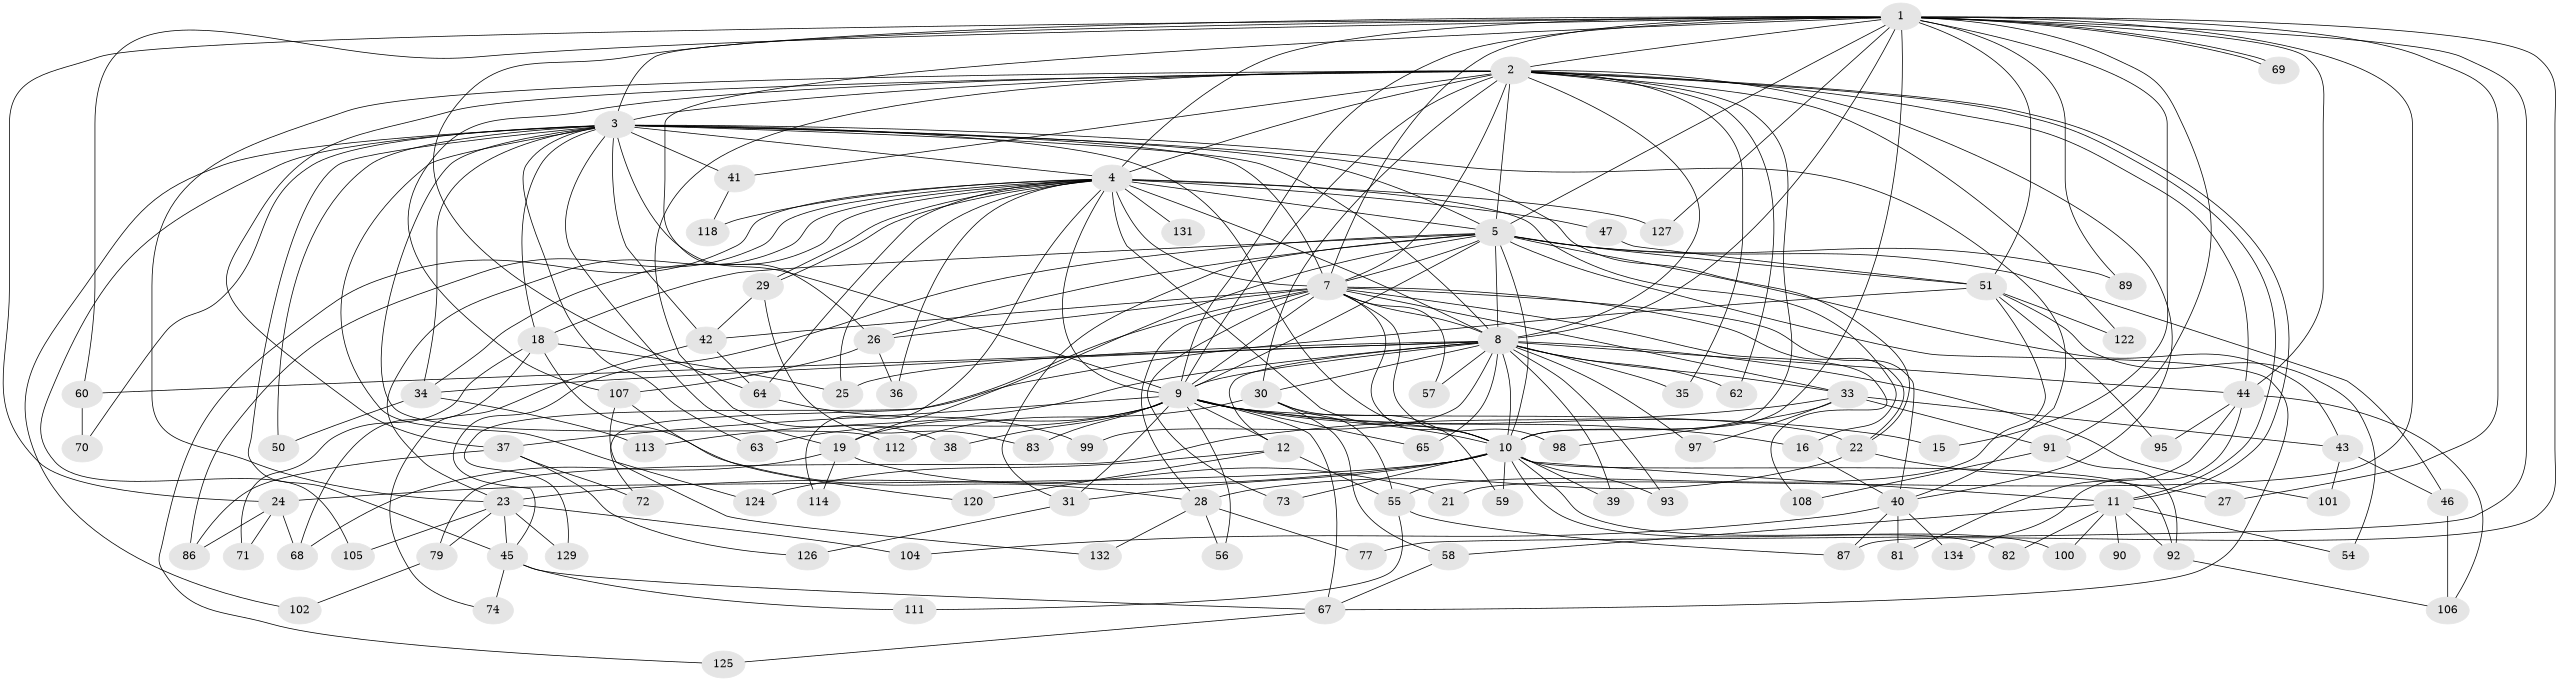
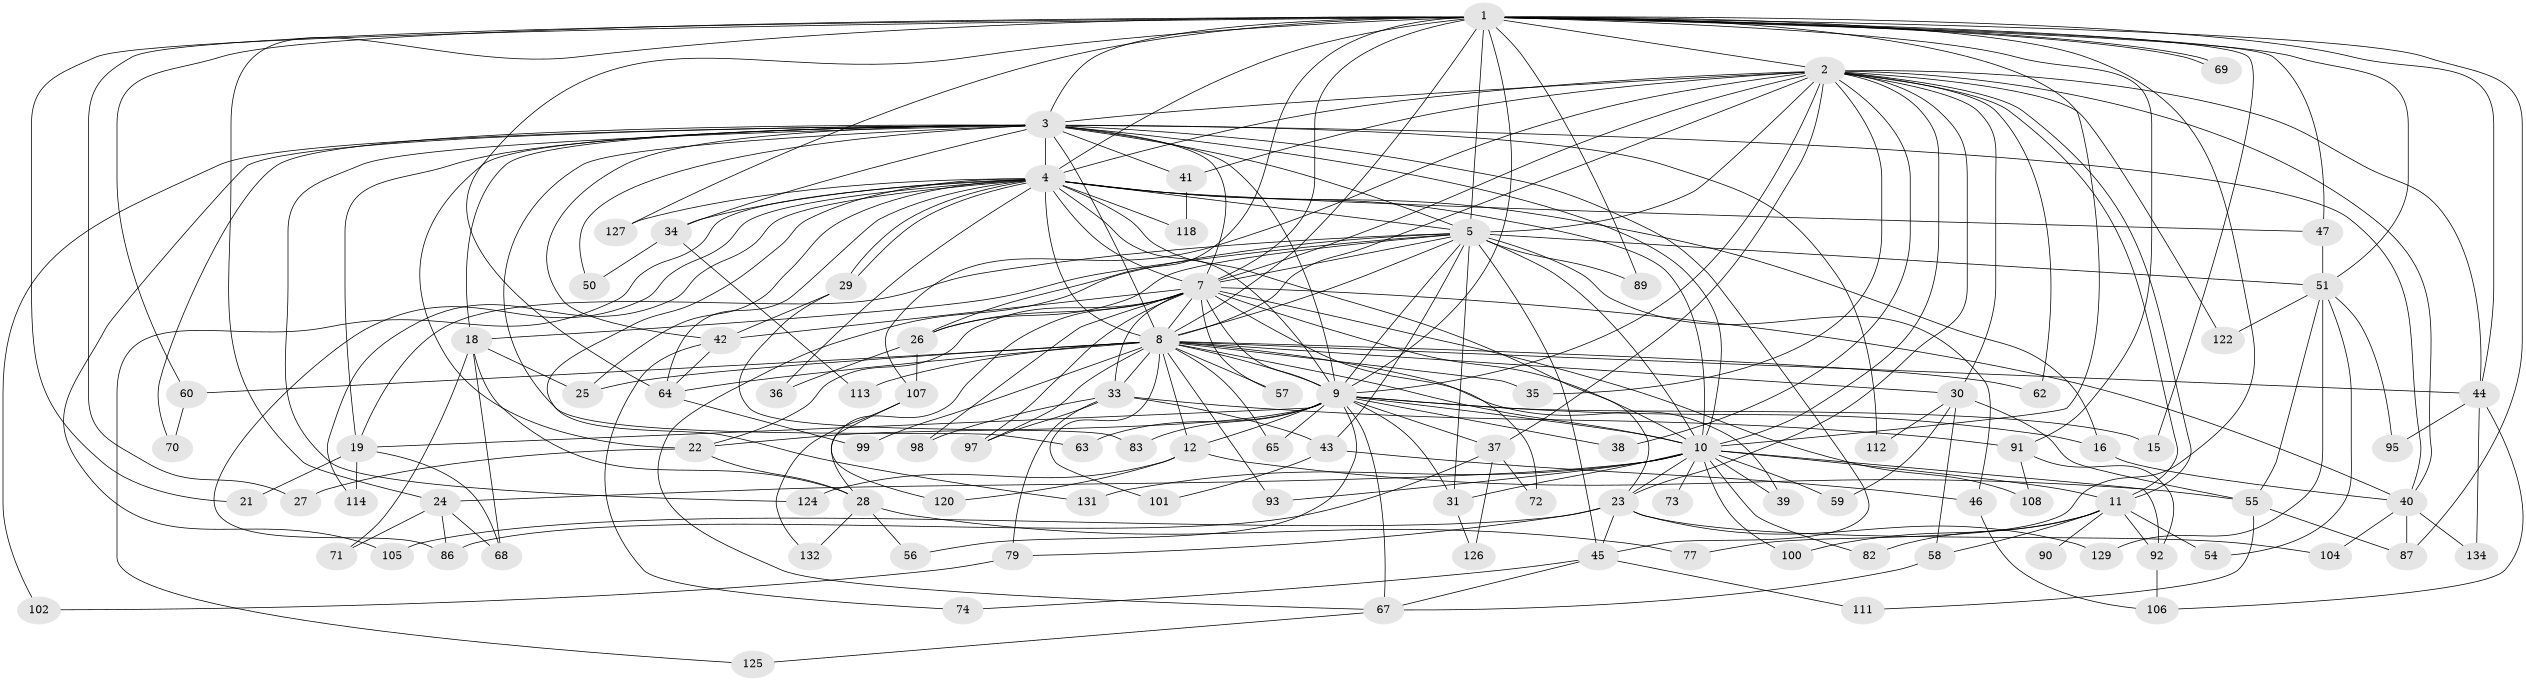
edge "1" -- "47": added
edge "8" -- "34": now "8" -- "64"
edge "7" -- "73": now "7" -- "97"
edge "10" -- "131": added
node "81": removed
